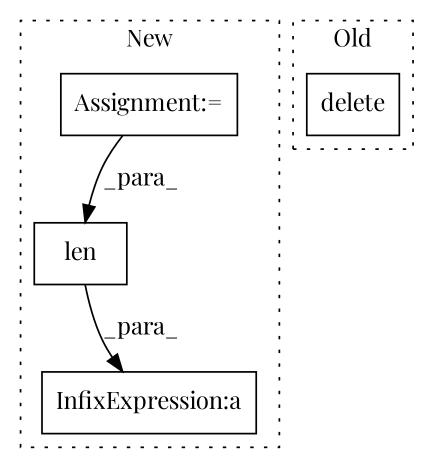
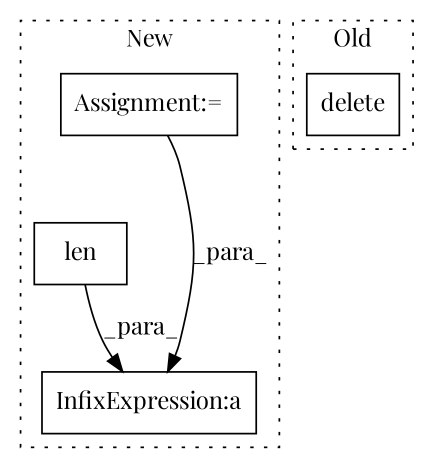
edge "Assignment:=" -> "len": now "Assignment:=" -> "InfixExpression:a"
